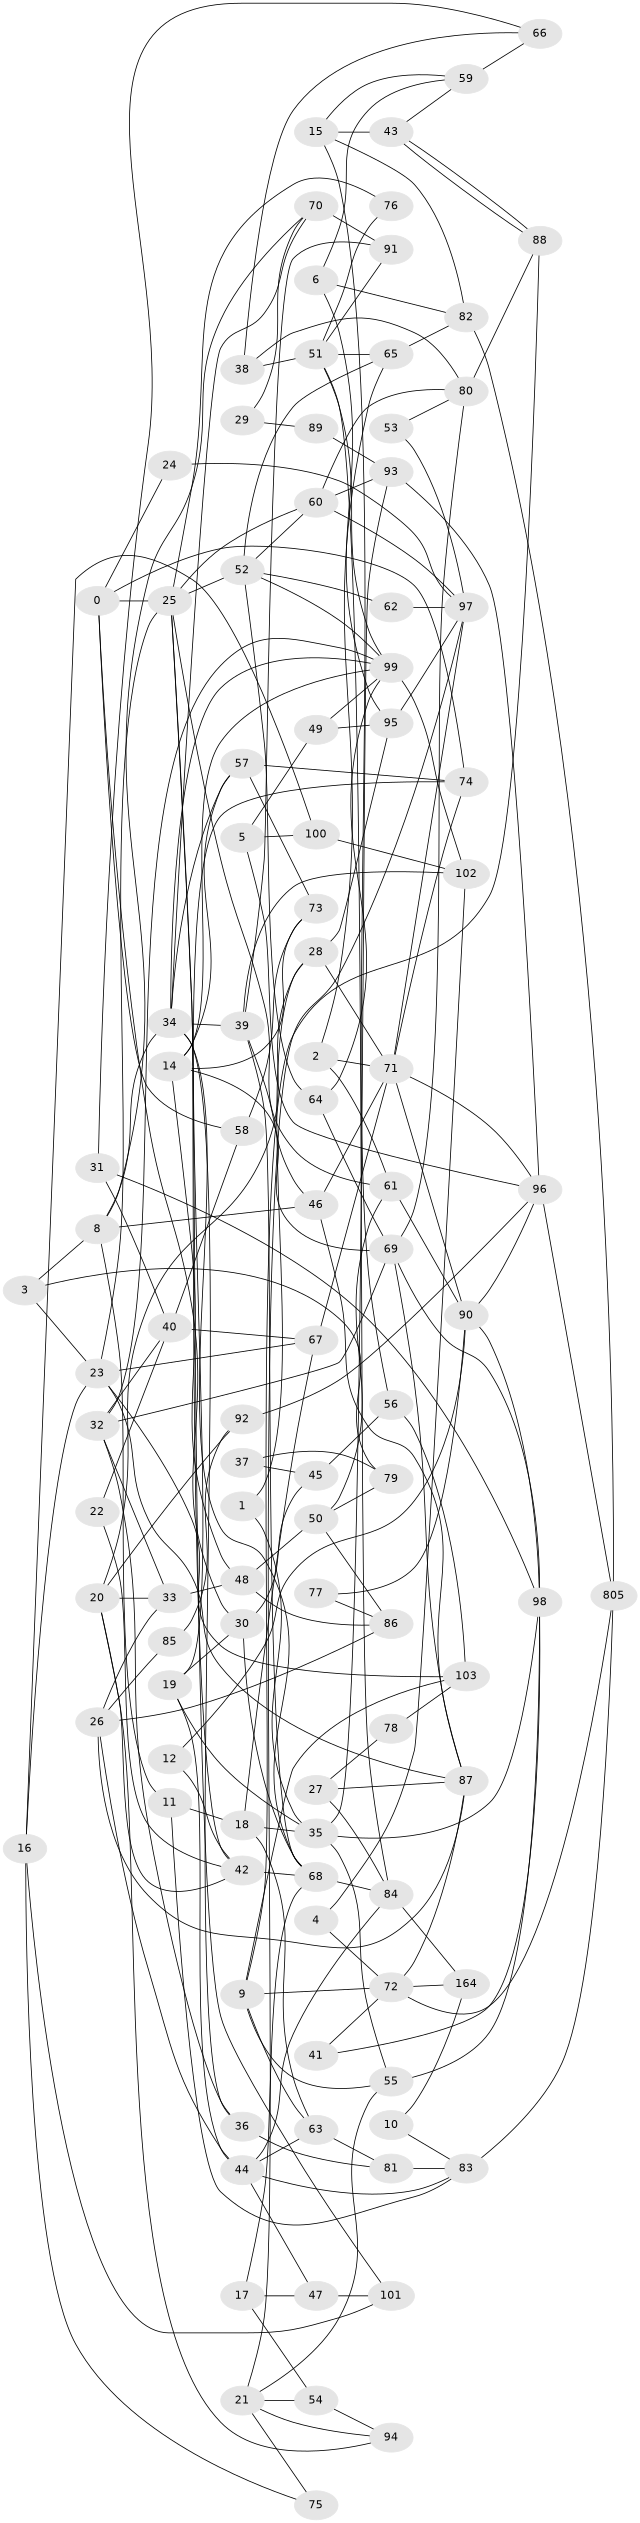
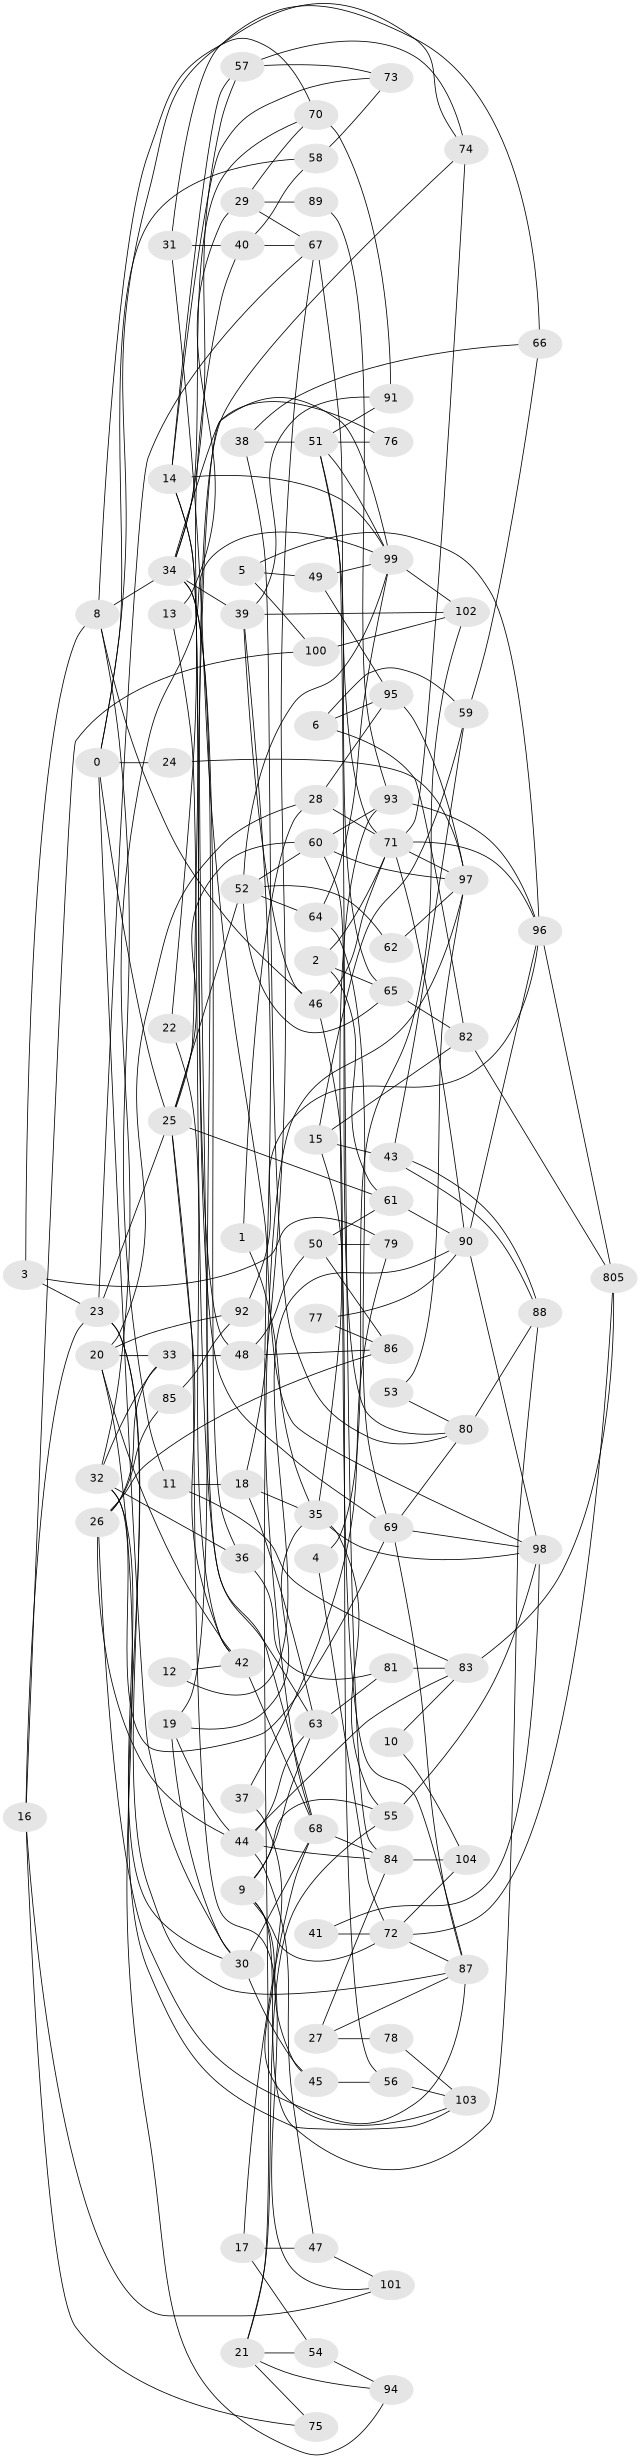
edge "29" -- "67": added
node "13": added
edge "40" -- "32": now "30" -- "32"
node "164": label "164" -> "104"
